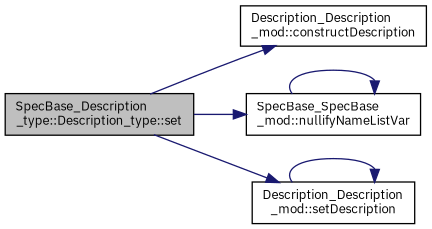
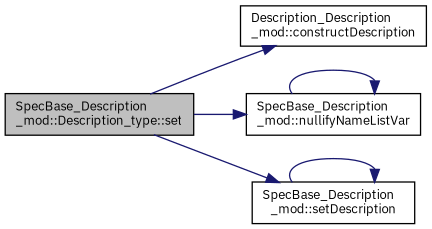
node "SpecBase_Description _type::Description_type::set": label "SpecBase_Description _type::Description_type::set" -> "SpecBase_Description _mod::Description_type::set"
node "SpecBase_SpecBase _mod::nullifyNameListVar": label "SpecBase_SpecBase _mod::nullifyNameListVar" -> "SpecBase_Description _mod::nullifyNameListVar"
node "Description_Description _mod::setDescription": label "Description_Description _mod::setDescription" -> "SpecBase_Description _mod::setDescription"
